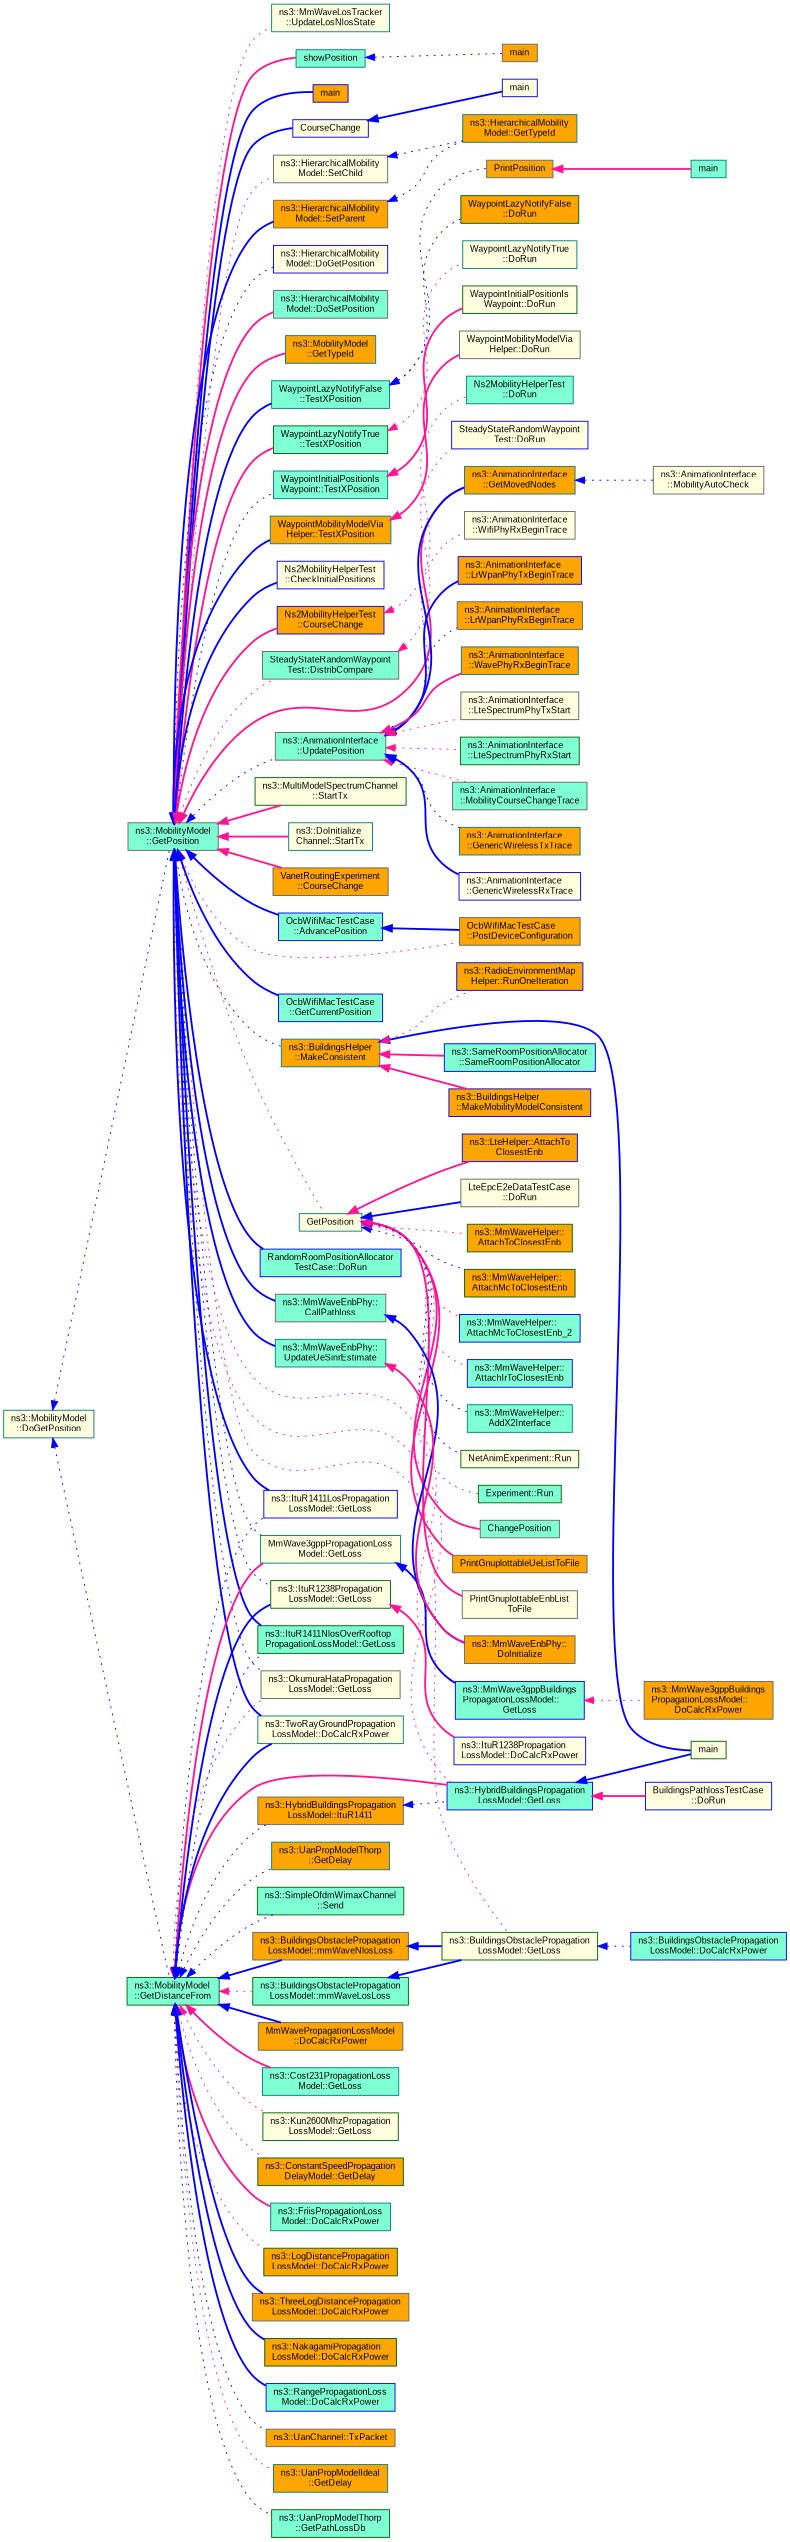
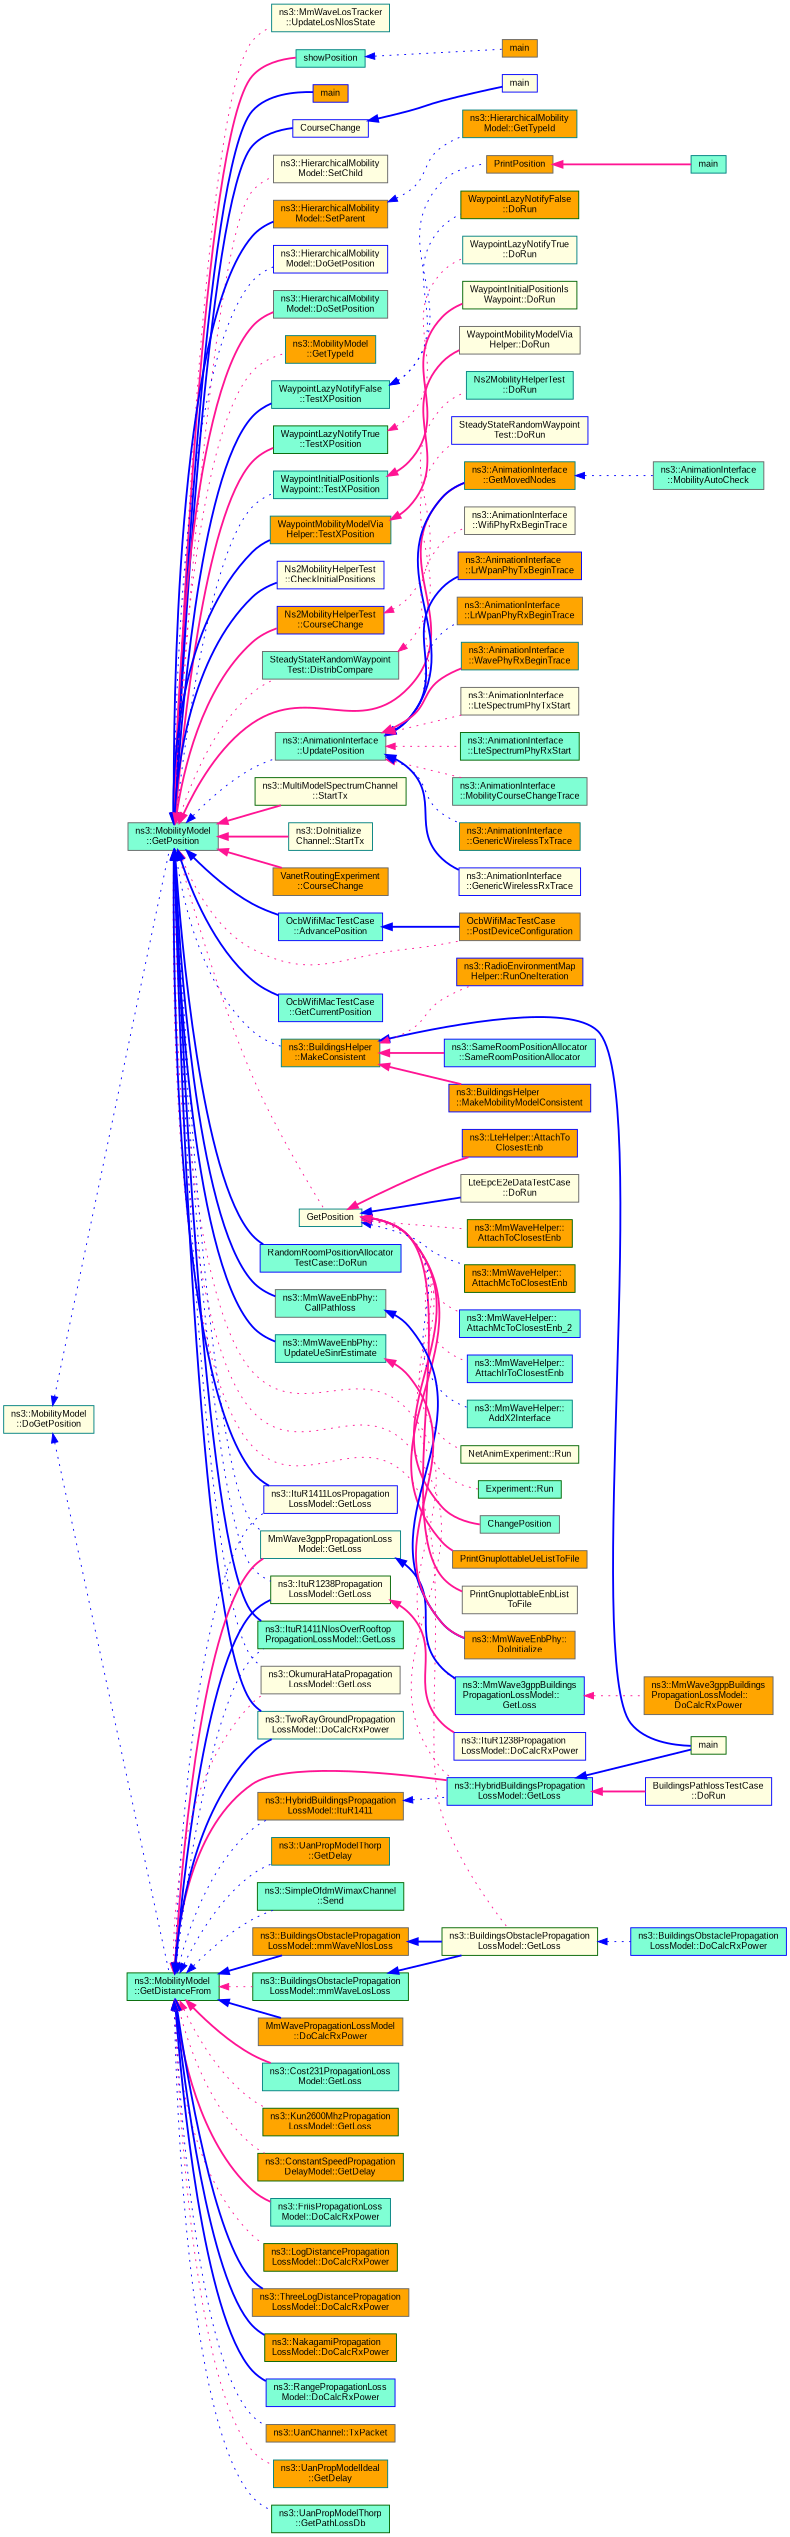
edge "ns3::HierarchicalMobility Model::GetTypeId" -> "ns3::HierarchicalMobility Model::SetChild": removed
node "ns3::AnimationInterface ::MobilityAutoCheck": fillcolor lightyellow -> aquamarine
edge "ns3::MobilityModel ::GetTypeId" -> "ns3::MobilityModel ::GetPosition": style bold -> dotted
edge "NetAnimExperiment::Run" -> "GetPosition": color blue -> deeppink
node "ns3::Kun2600MhzPropagation LossModel::GetLoss": fillcolor lightyellow -> orange
